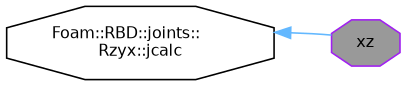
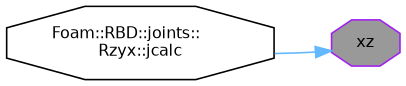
edge "xz" -> "Foam::RBD::joints:: Rzyx::jcalc": reversed
